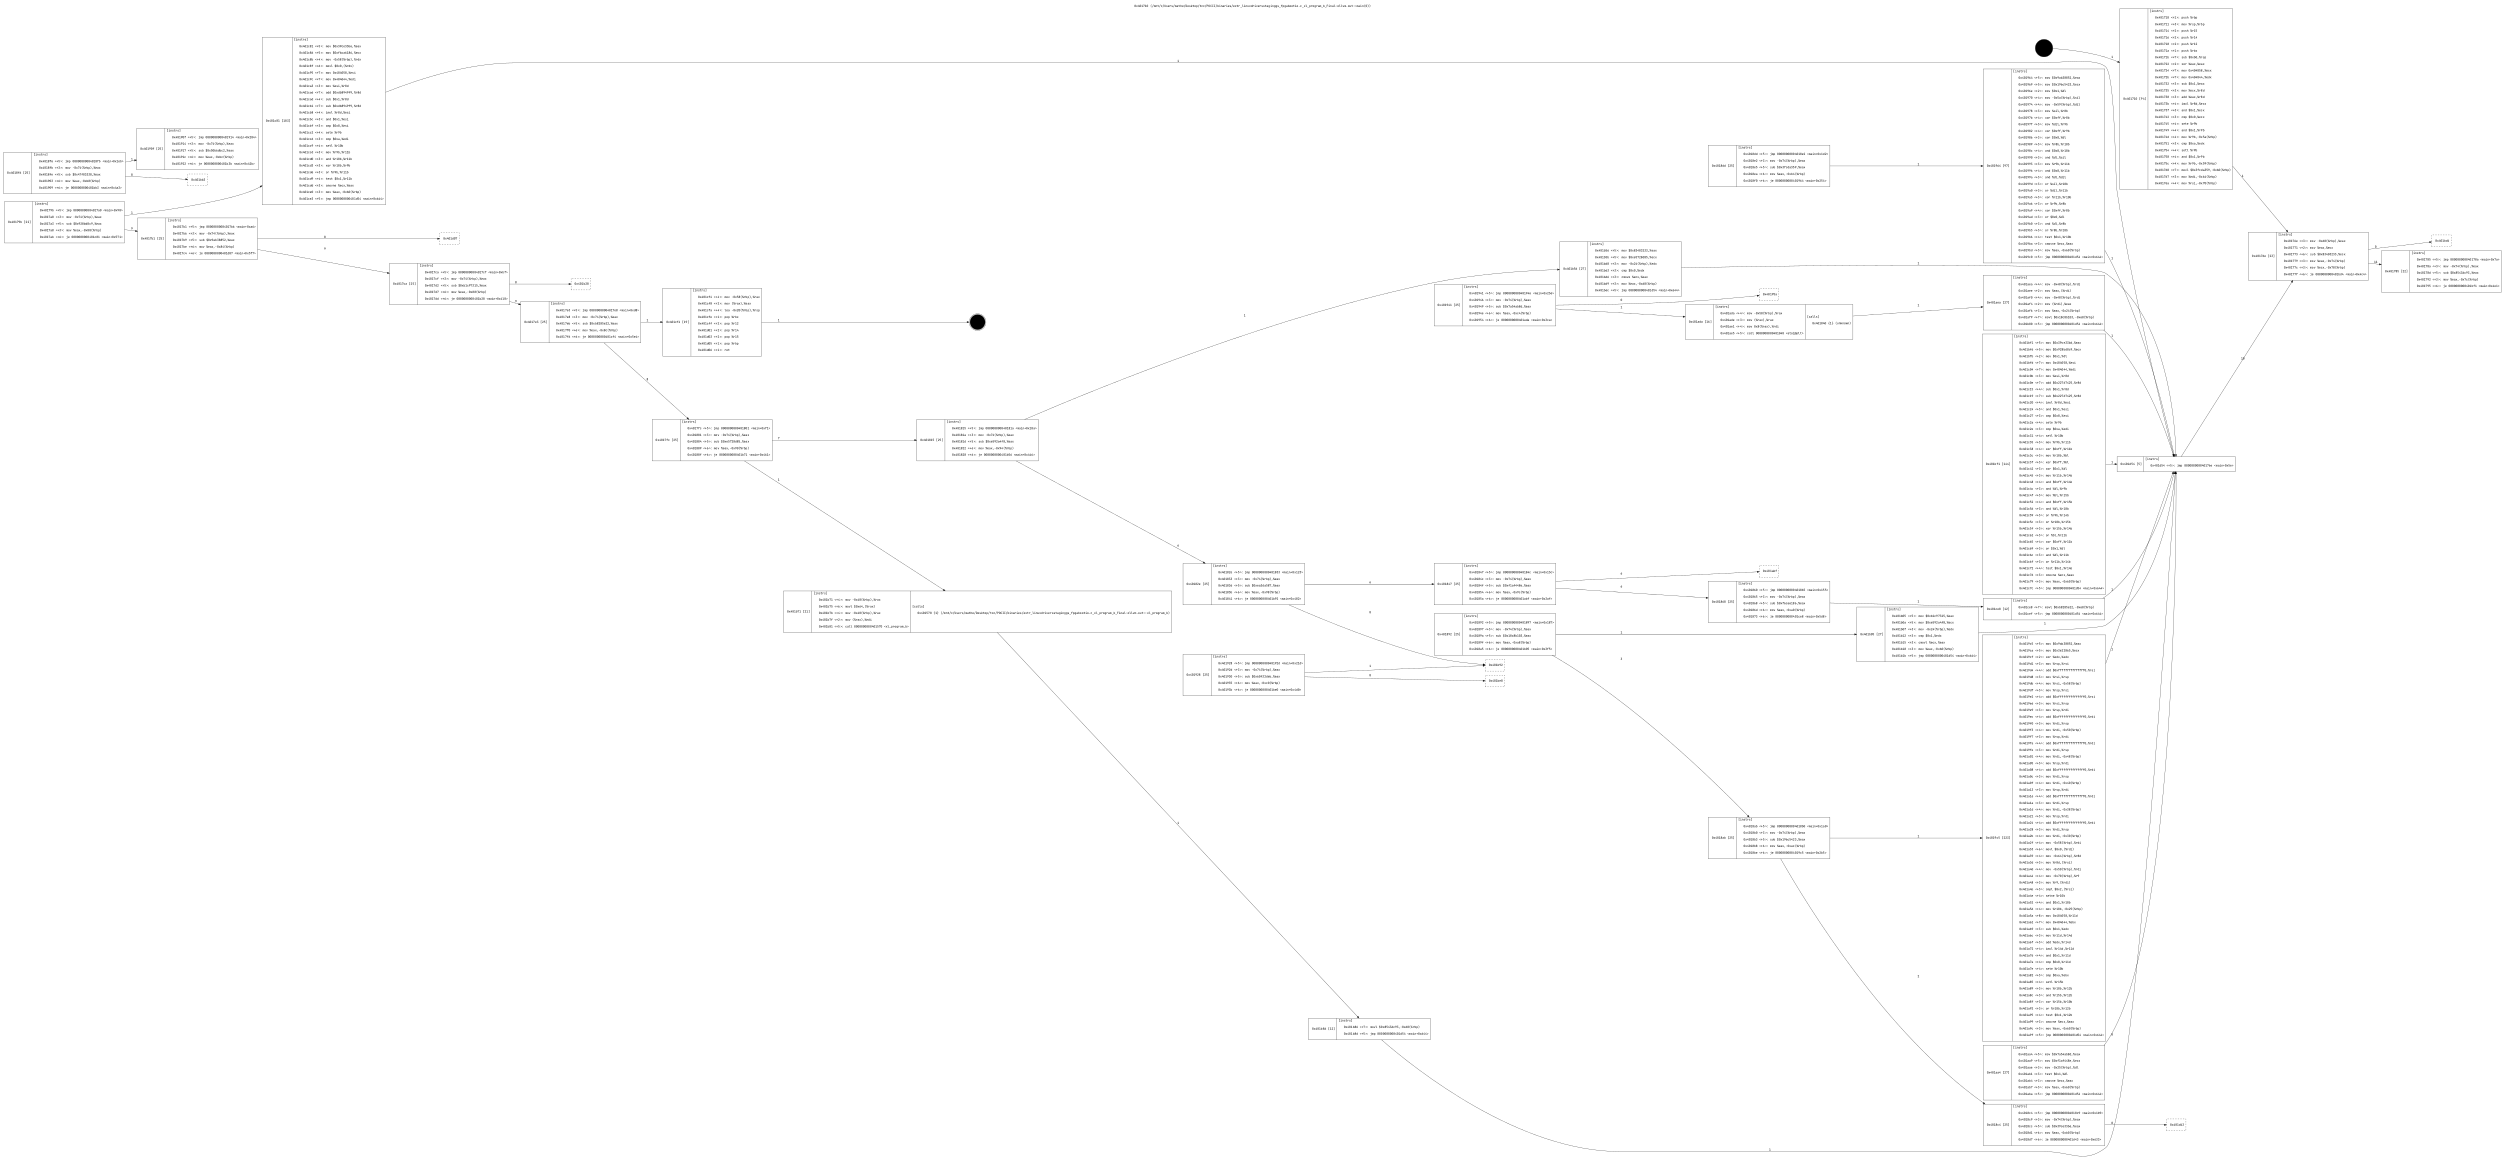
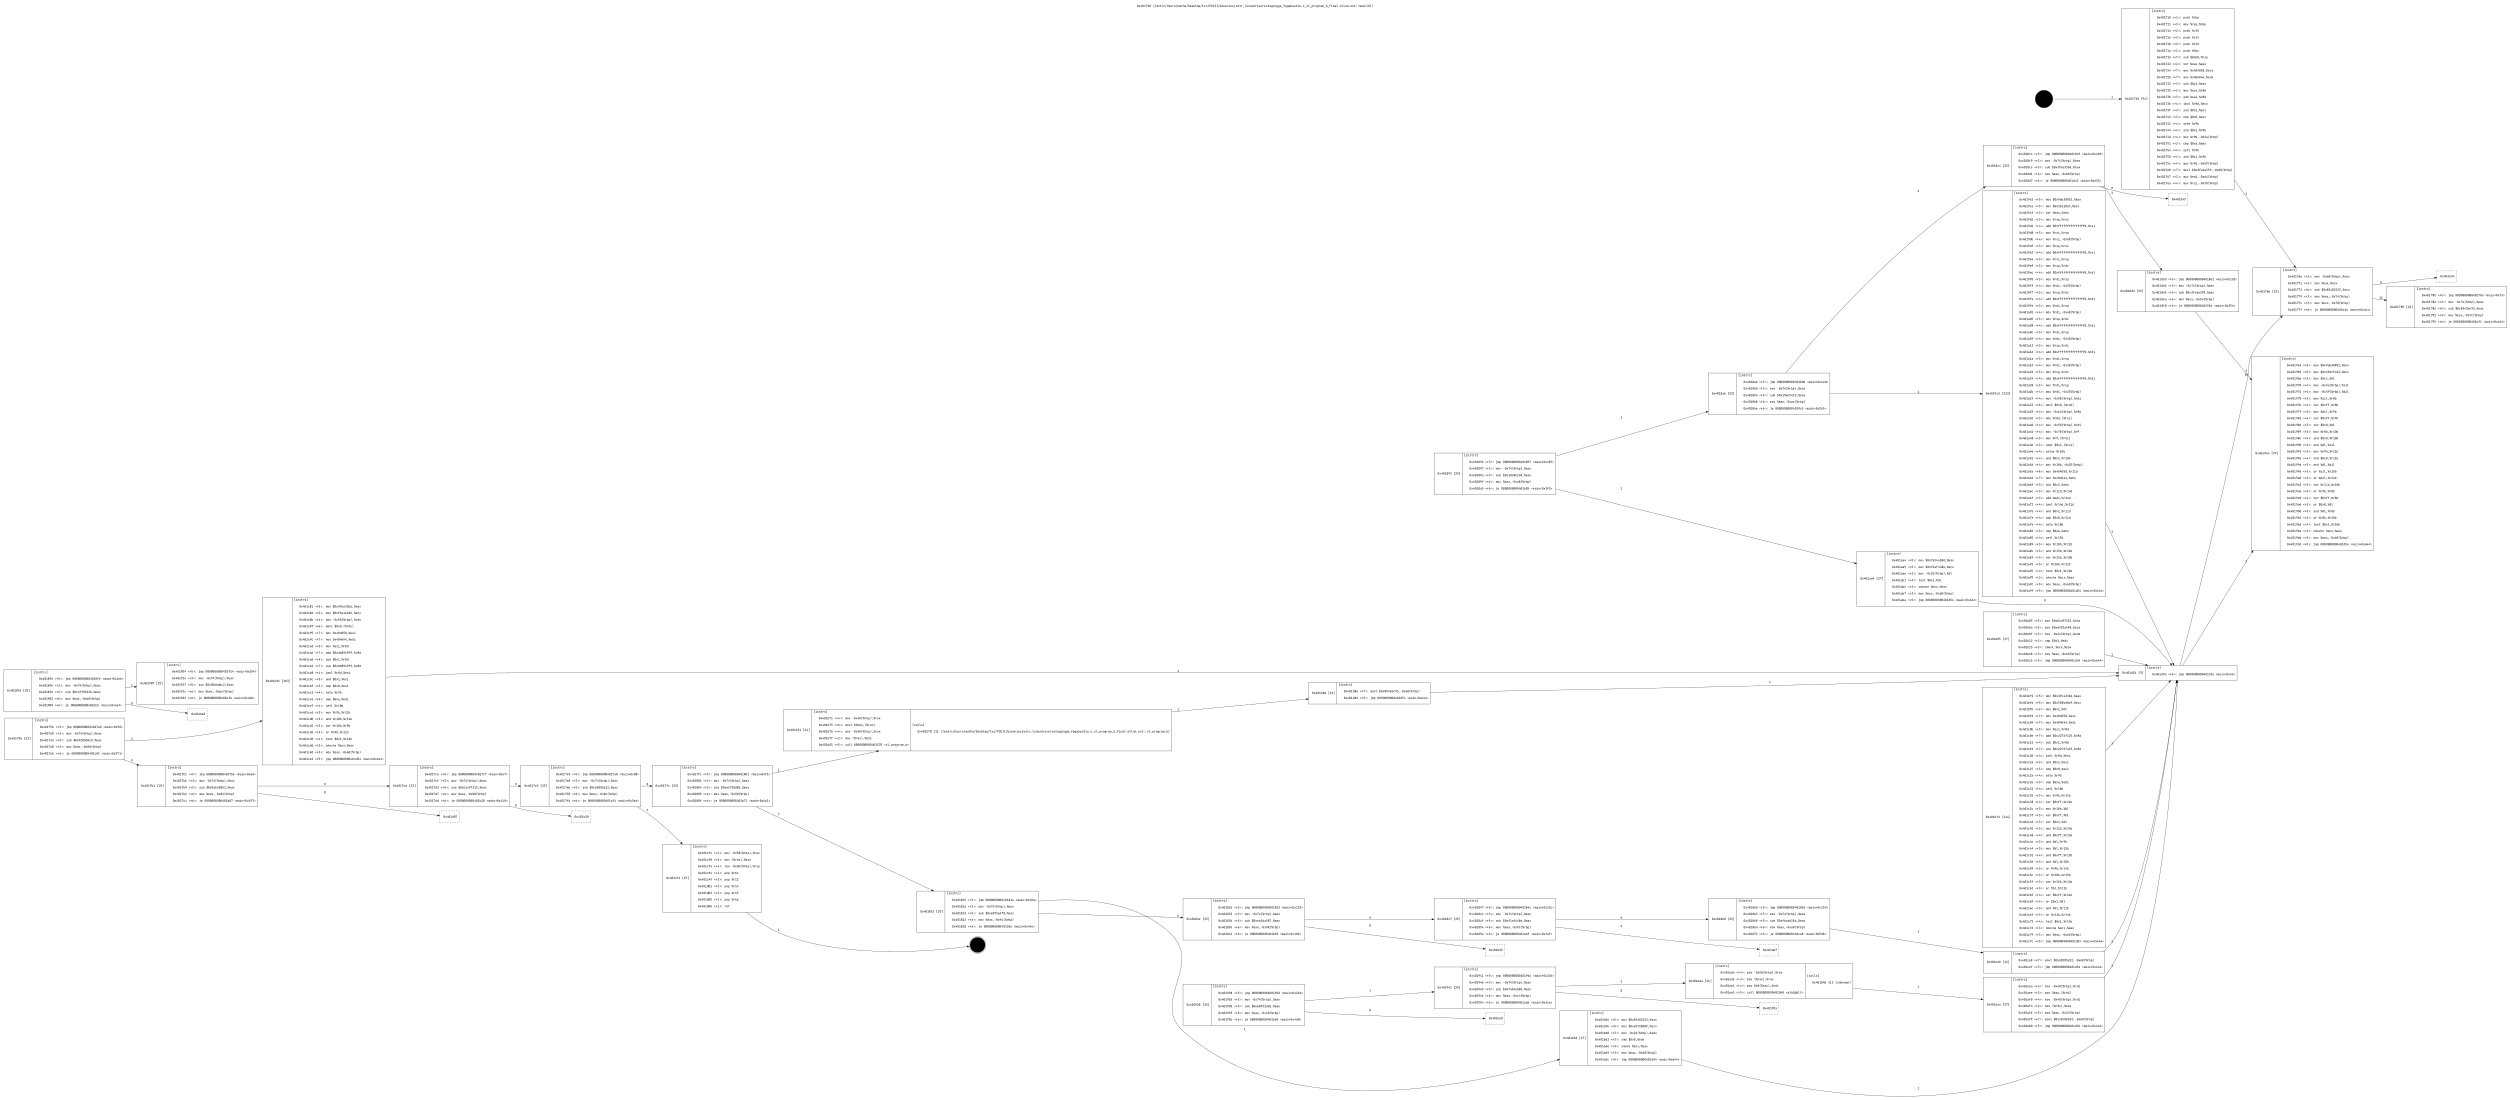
edge "0x4018c4 [25]" -> "0x4018dd [25]": added, label "2"
edge "0x401964 [97]" -> "0x401d54 [5]": reversed
edge "0x401892 [25]" -> "0x401b05 [27]": now "0x401892 [25]" -> "0x401aa4 [27]"
edge "0x401928 [25]" -> "0x401b92": now "0x401928 [25]" -> "0x401941 [25]"
